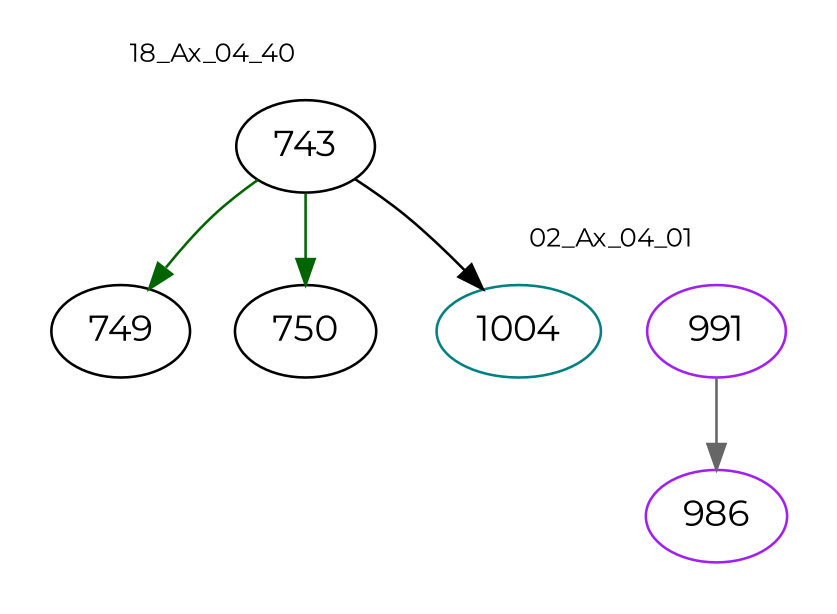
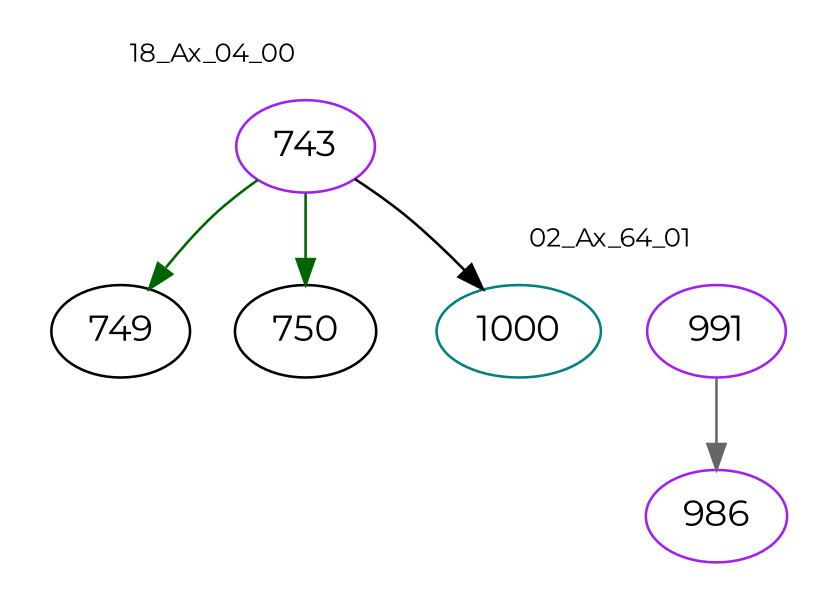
cluster "18_Ax_04_40": label "18_Ax_04_40" -> "18_Ax_04_00"
node "743": color black -> purple
cluster "02_Ax_04_01": label "02_Ax_04_01" -> "02_Ax_64_01"
node "1004": label "1004" -> "1000"
